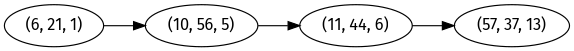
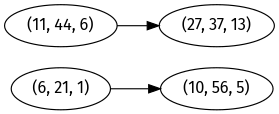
edge "(10, 56, 5)" -> "(11, 44, 6)": removed
node "(57, 37, 13)": label "(57, 37, 13)" -> "(27, 37, 13)"
